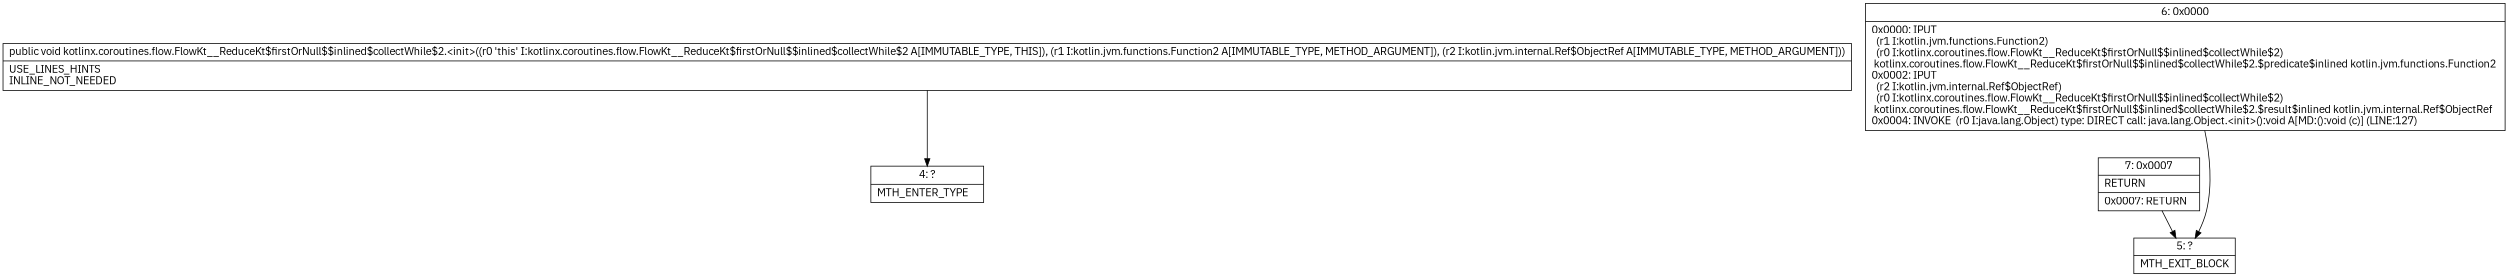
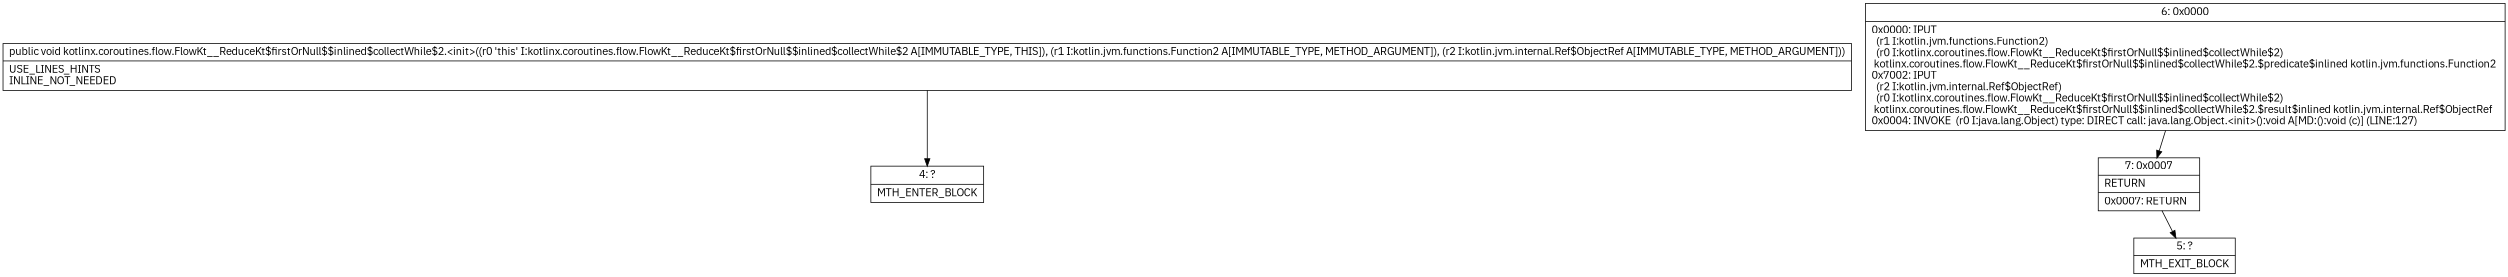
node "6: 0x0000": text "0x0002: IPUT" -> "0x7002: IPUT"
edge "6: 0x0000" -> "5: ?": now "6: 0x0000" -> "7: 0x0007"
node "4: ?": text "MTH_ENTER_TYPE" -> "MTH_ENTER_BLOCK"
